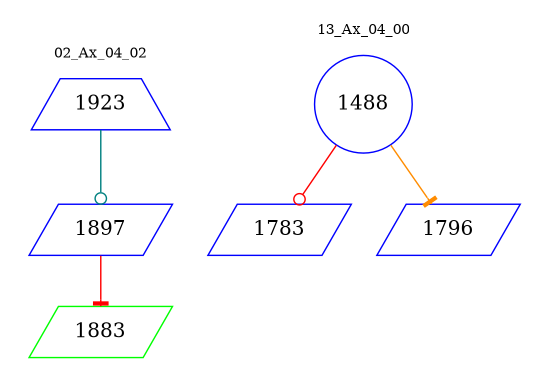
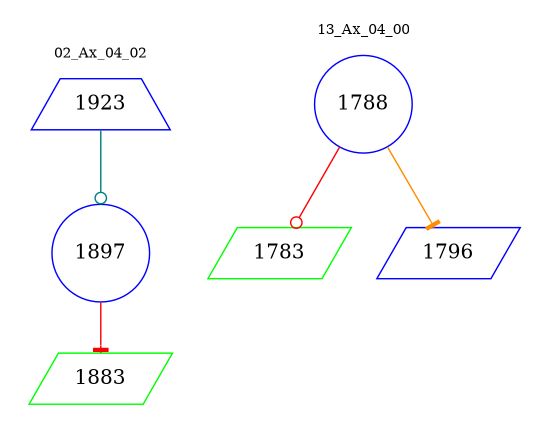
node "1488": label "1488" -> "1788"
node "1897": shape parallelogram -> circle
node "1783": color blue -> green
